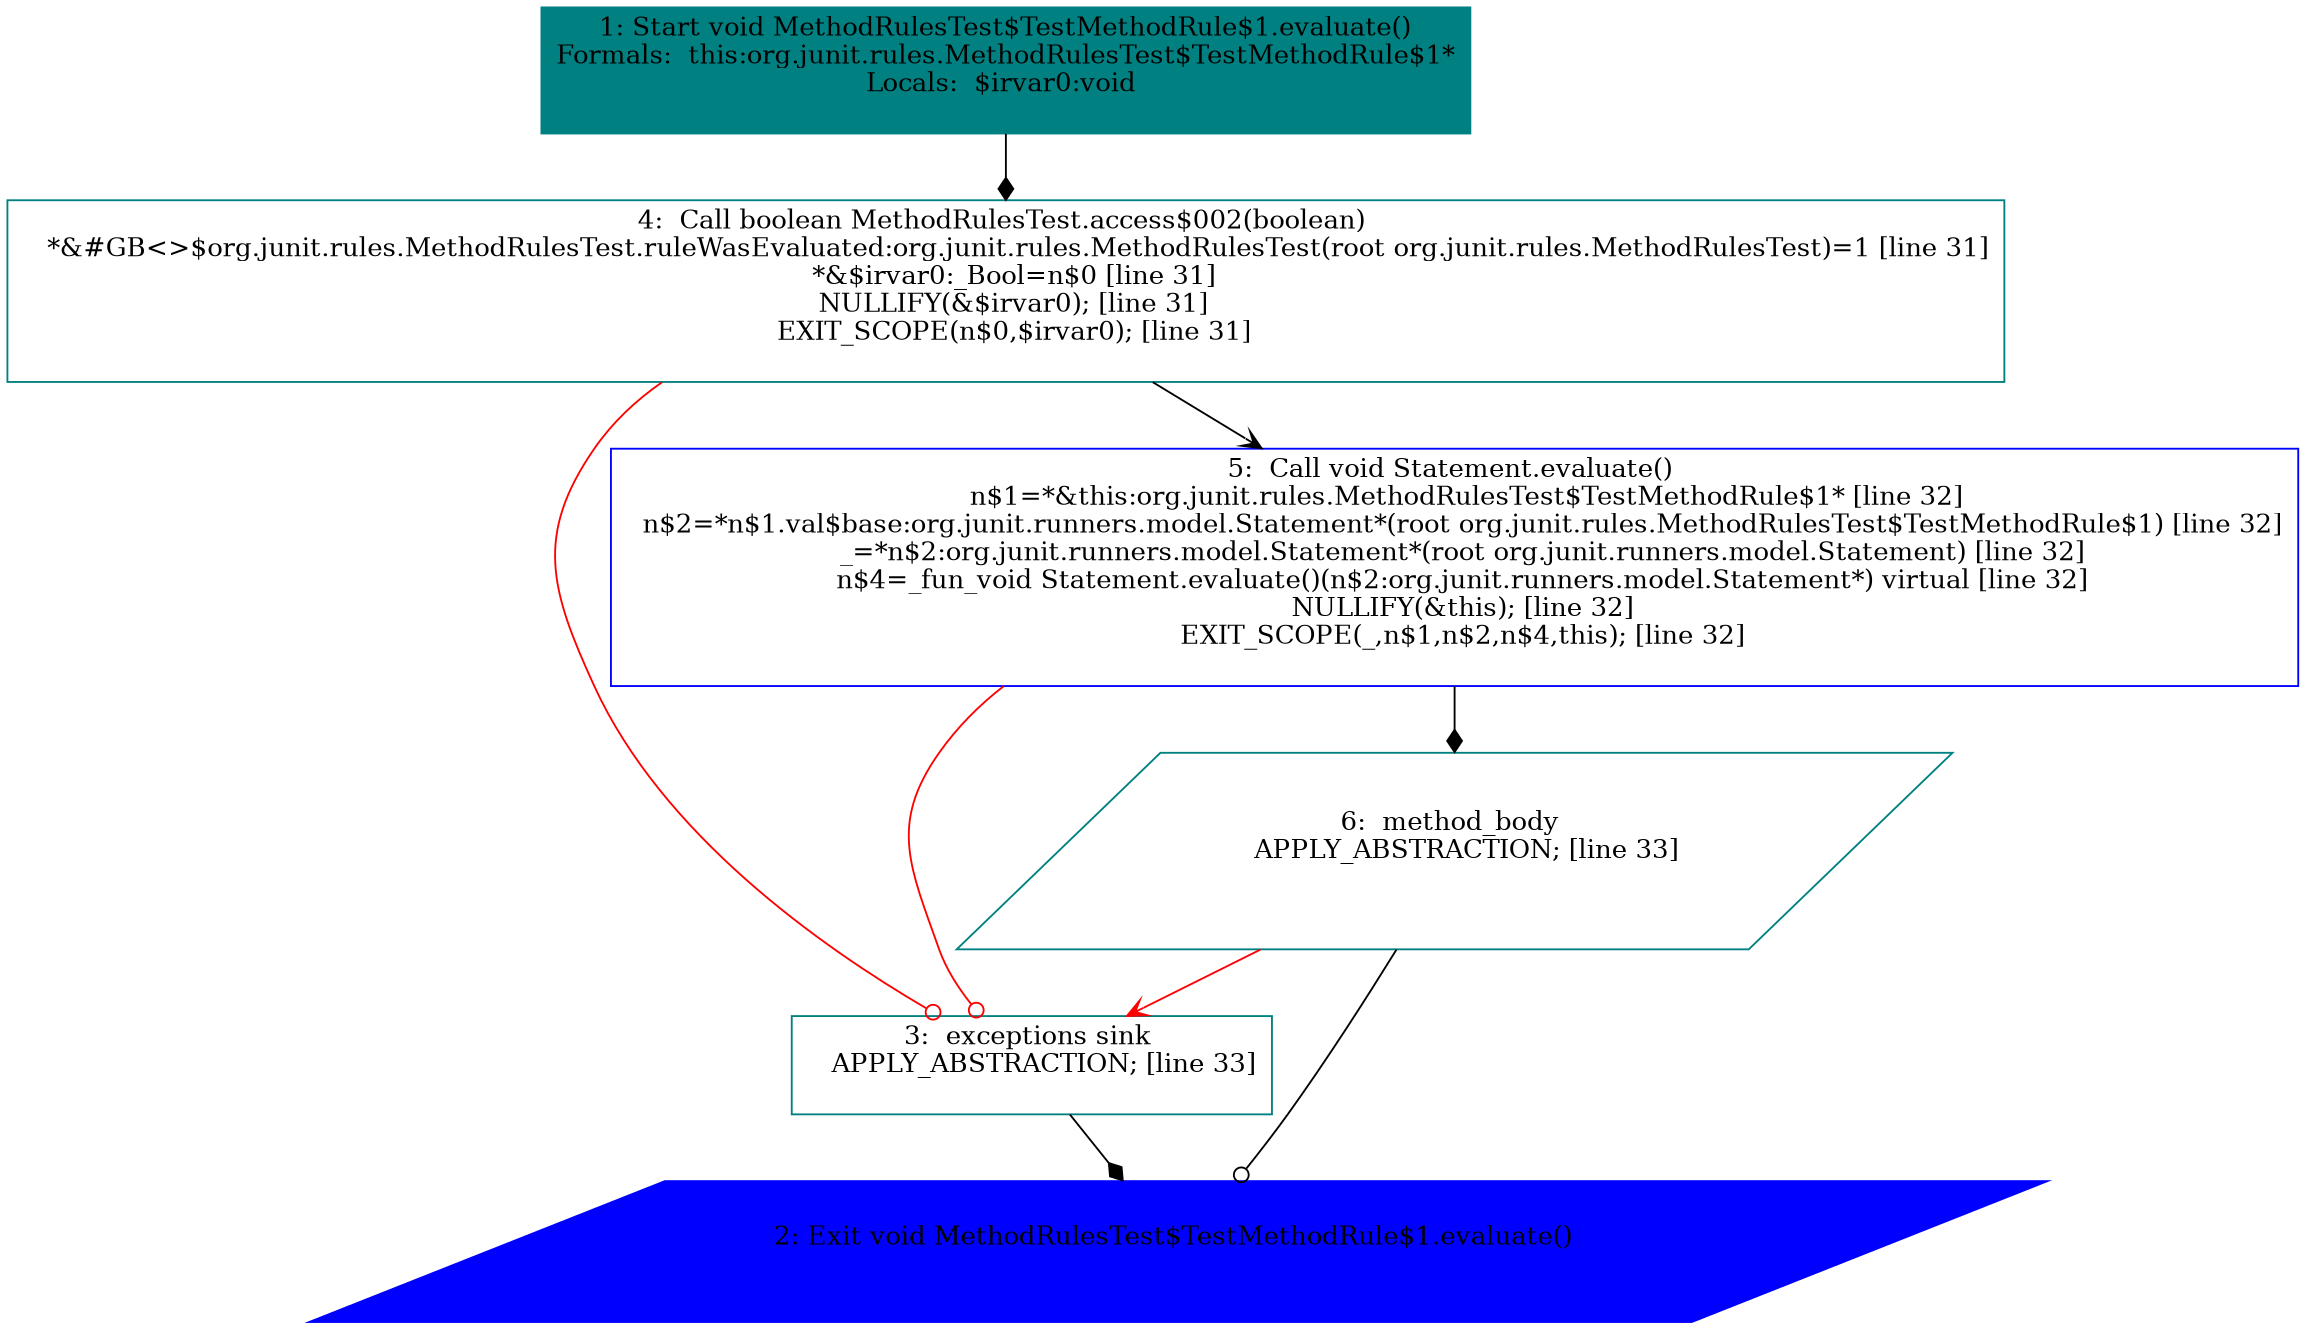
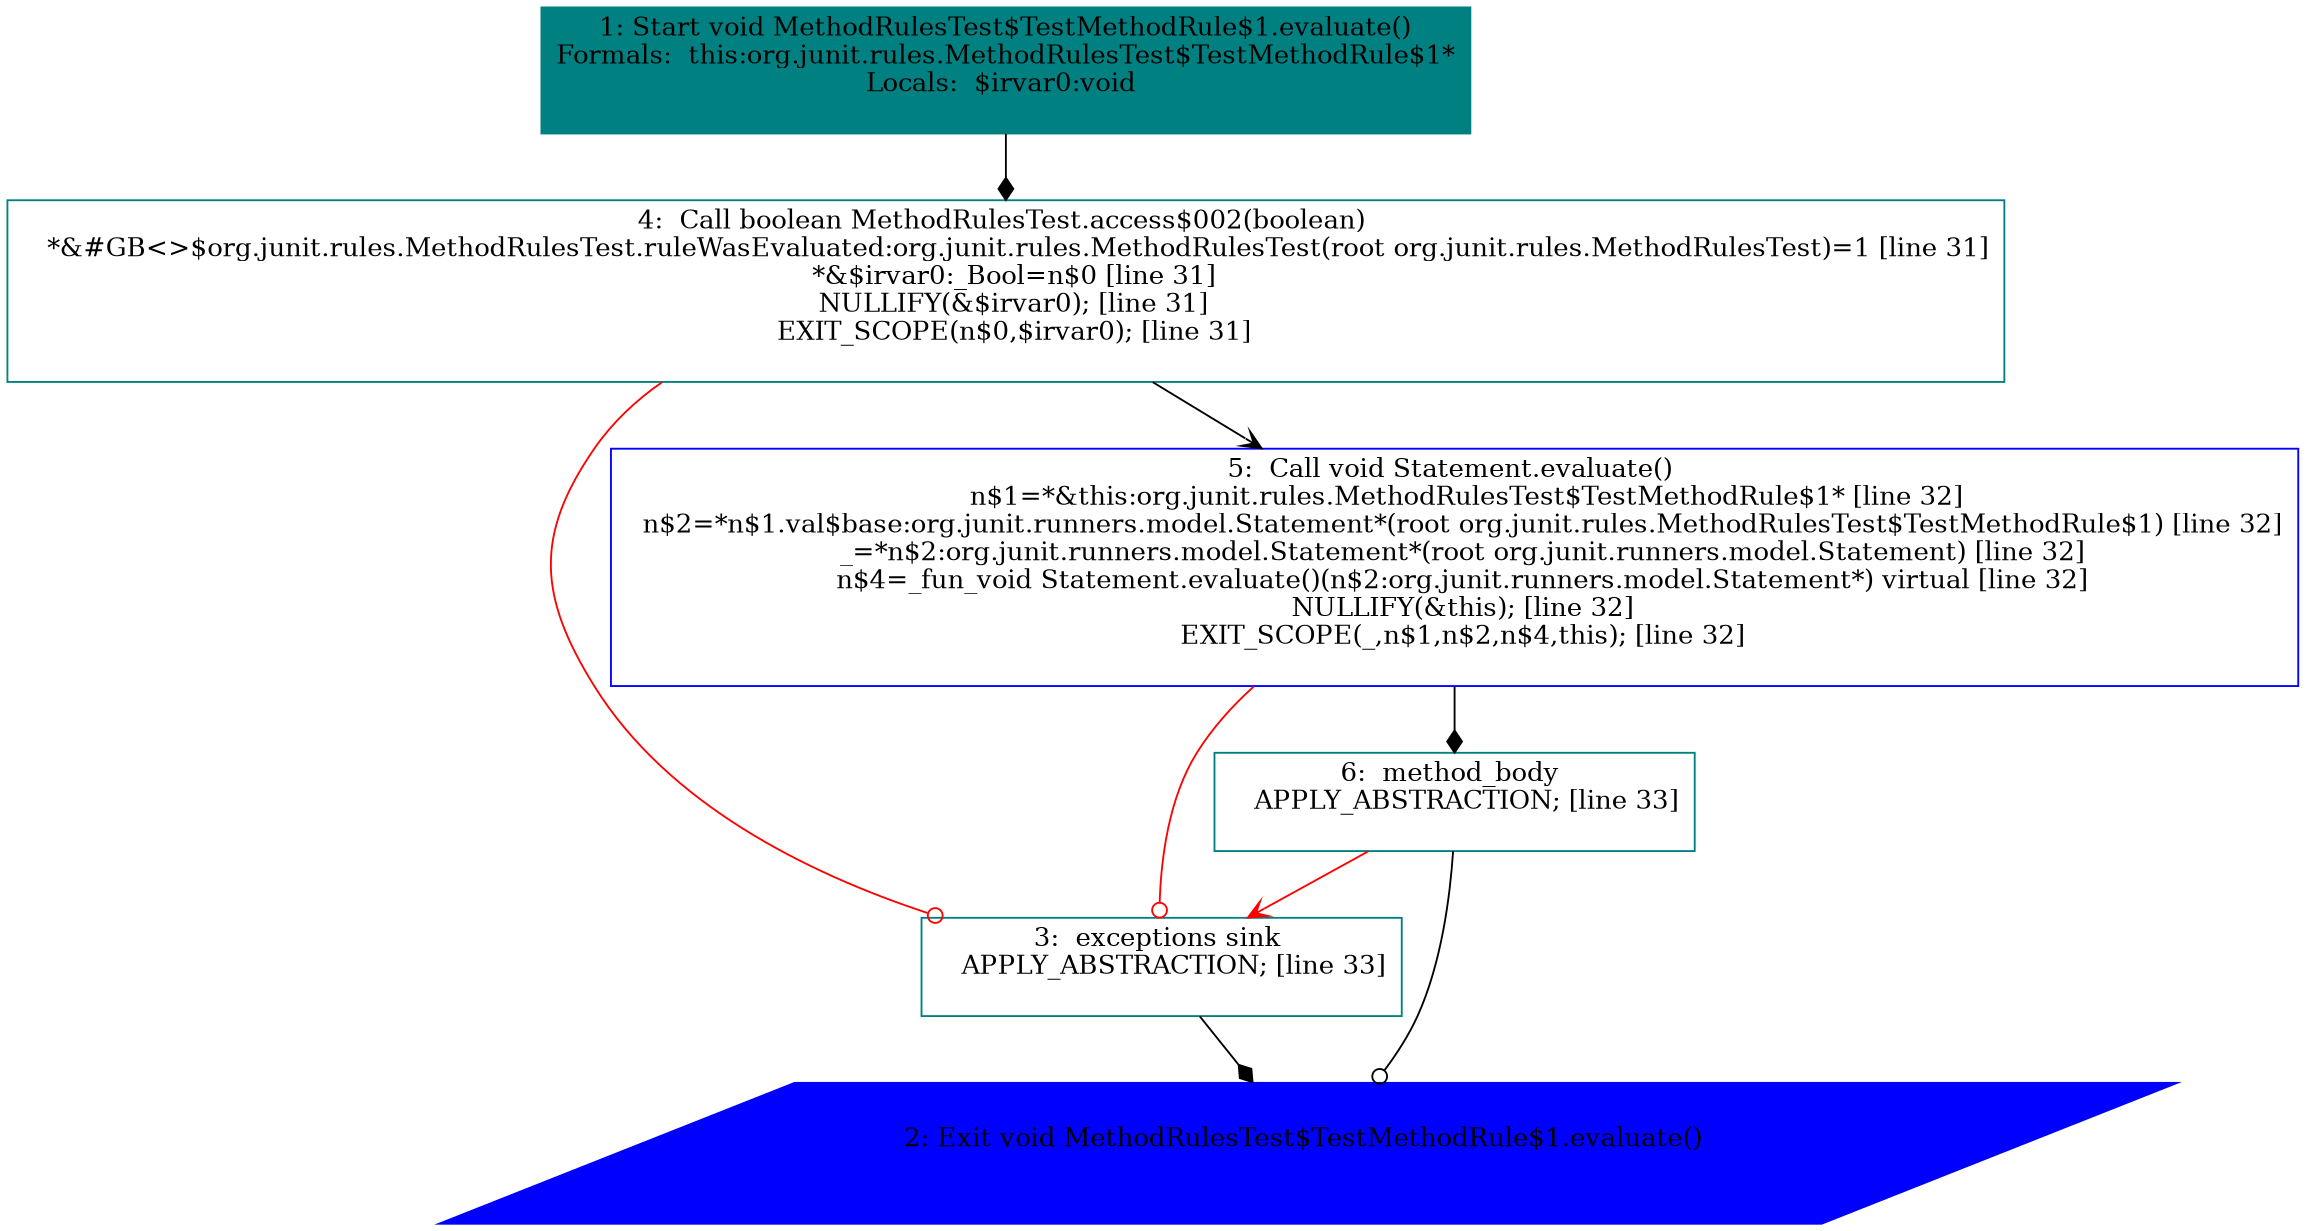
node "6:  method_body APPLY_ABSTRACTION; [line 33]": shape parallelogram -> box
